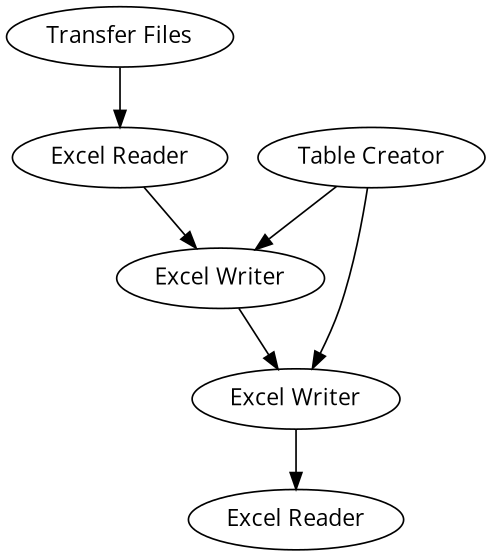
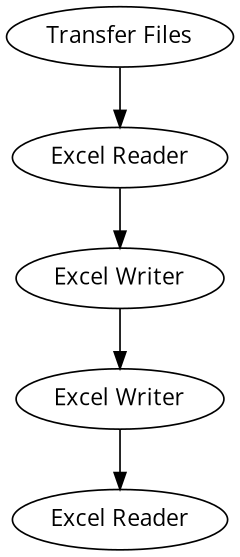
node "Table Creator": removed
